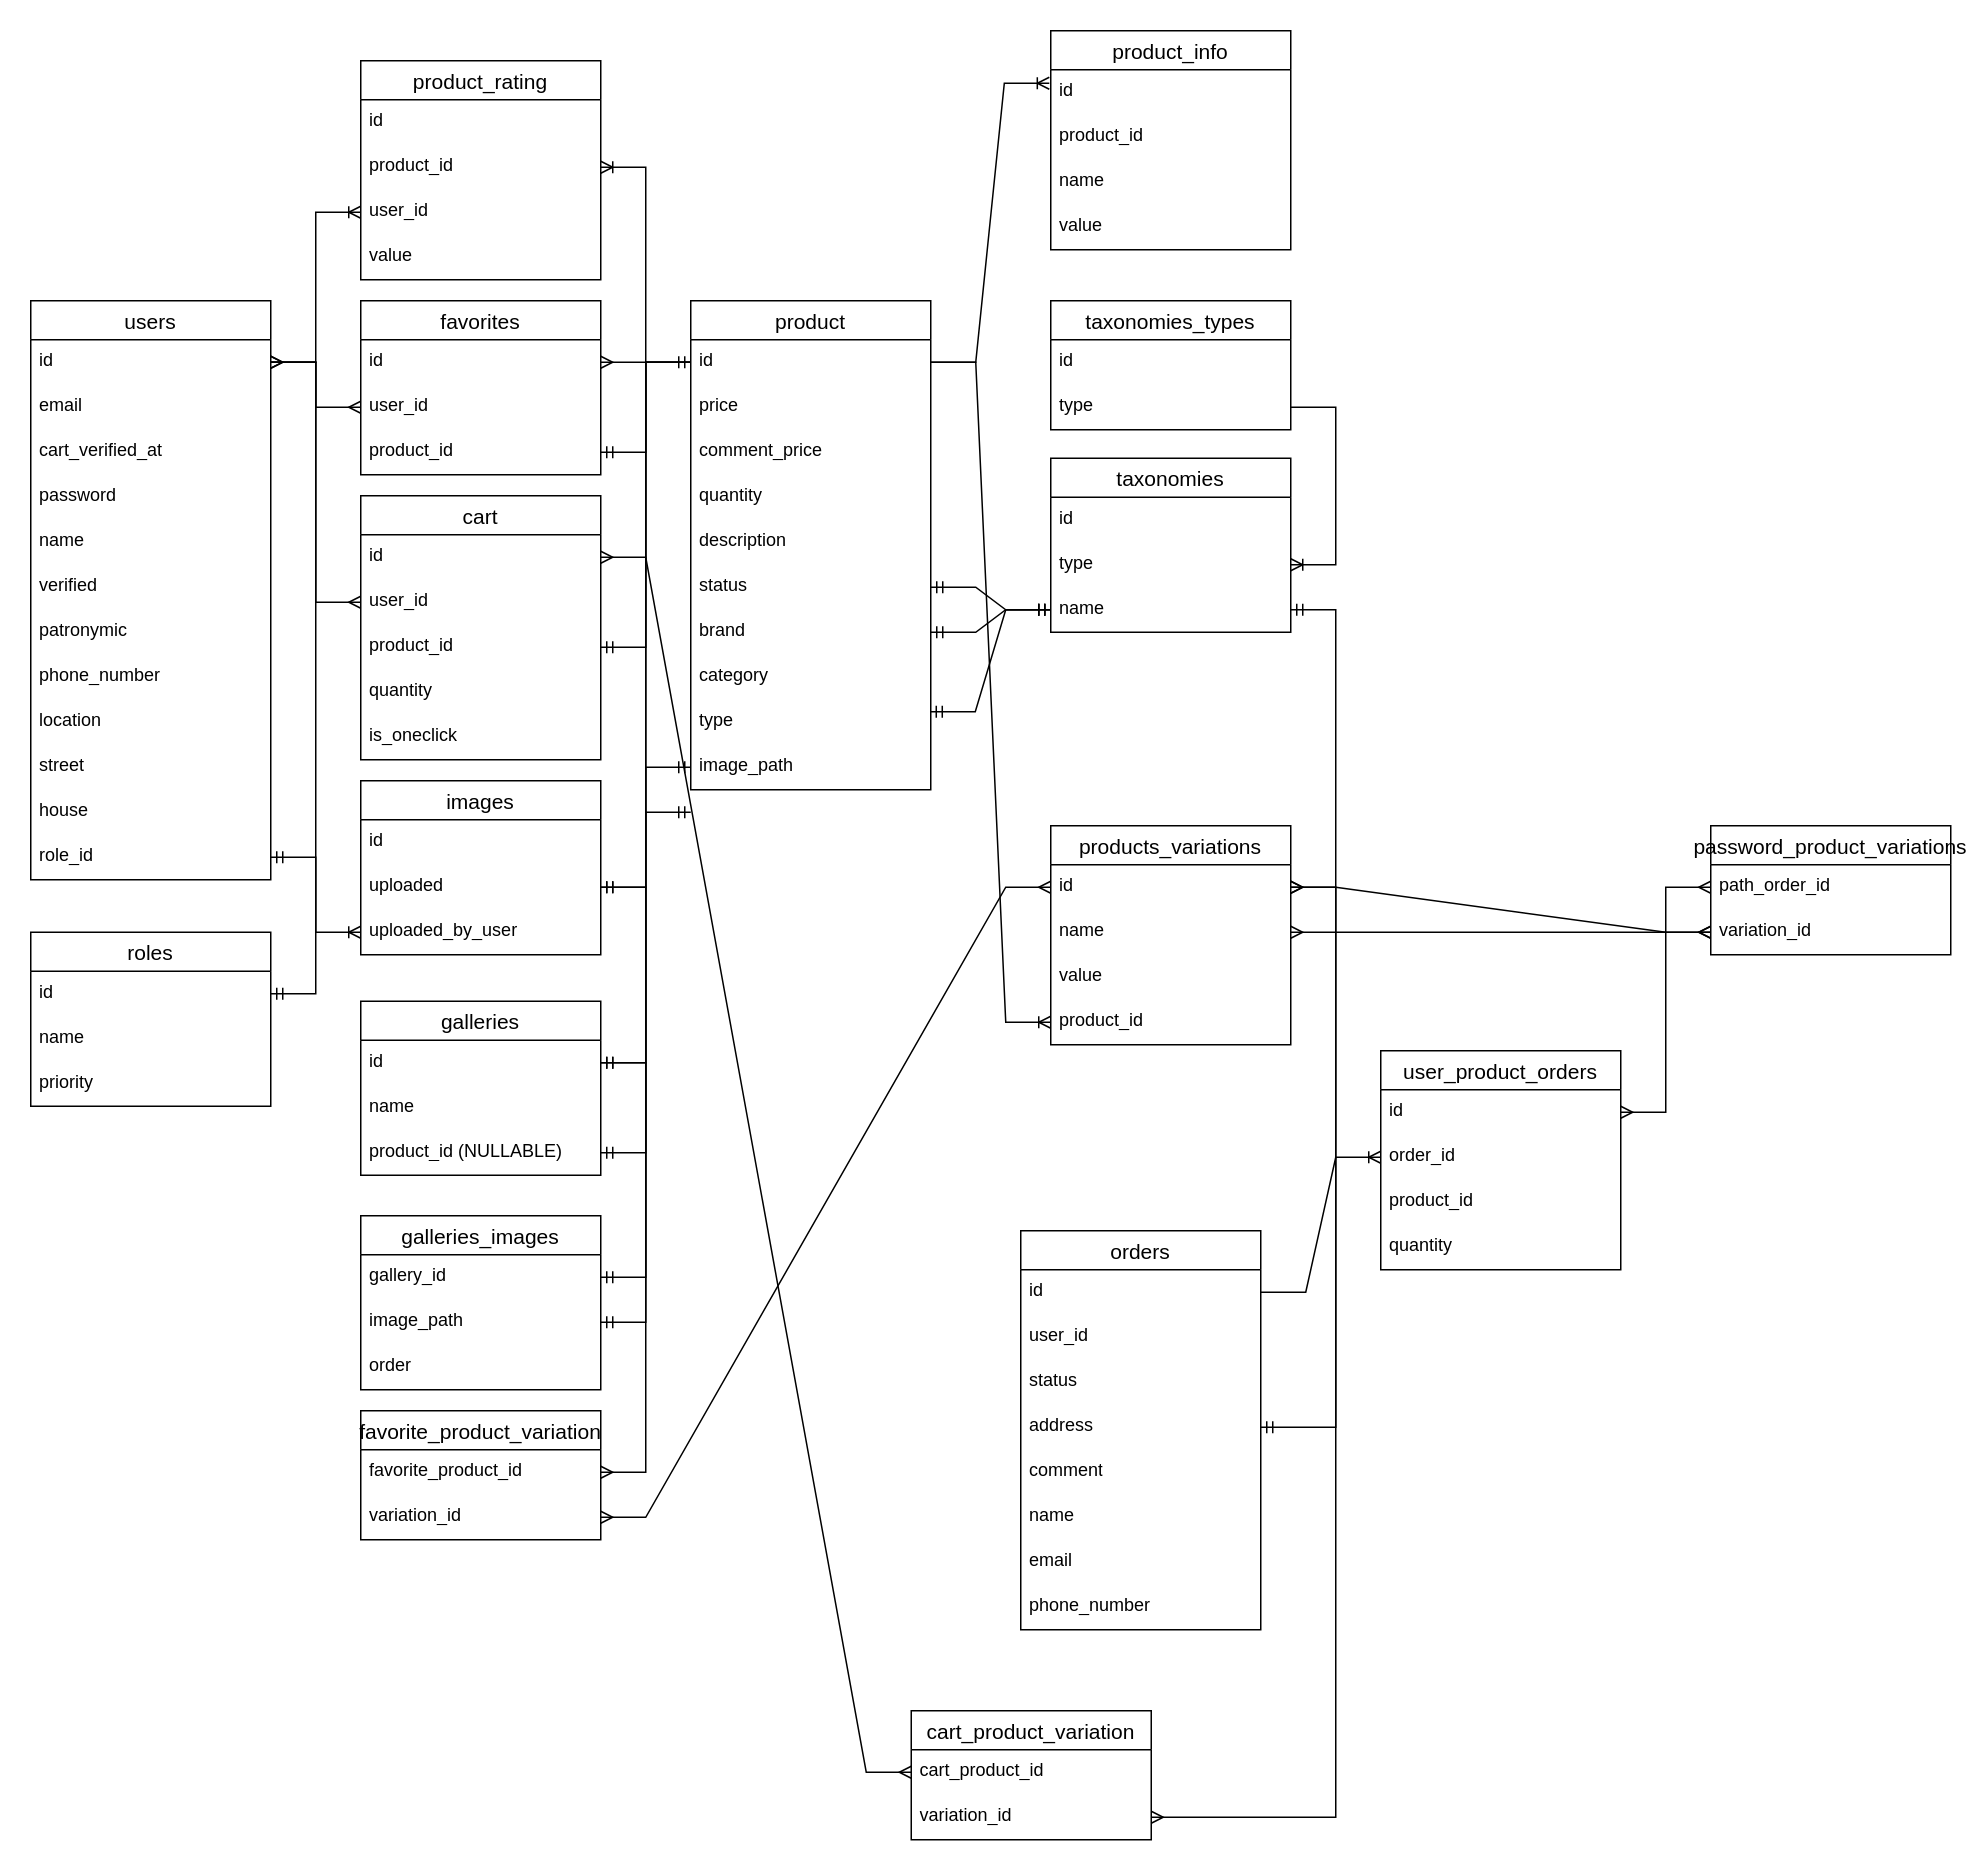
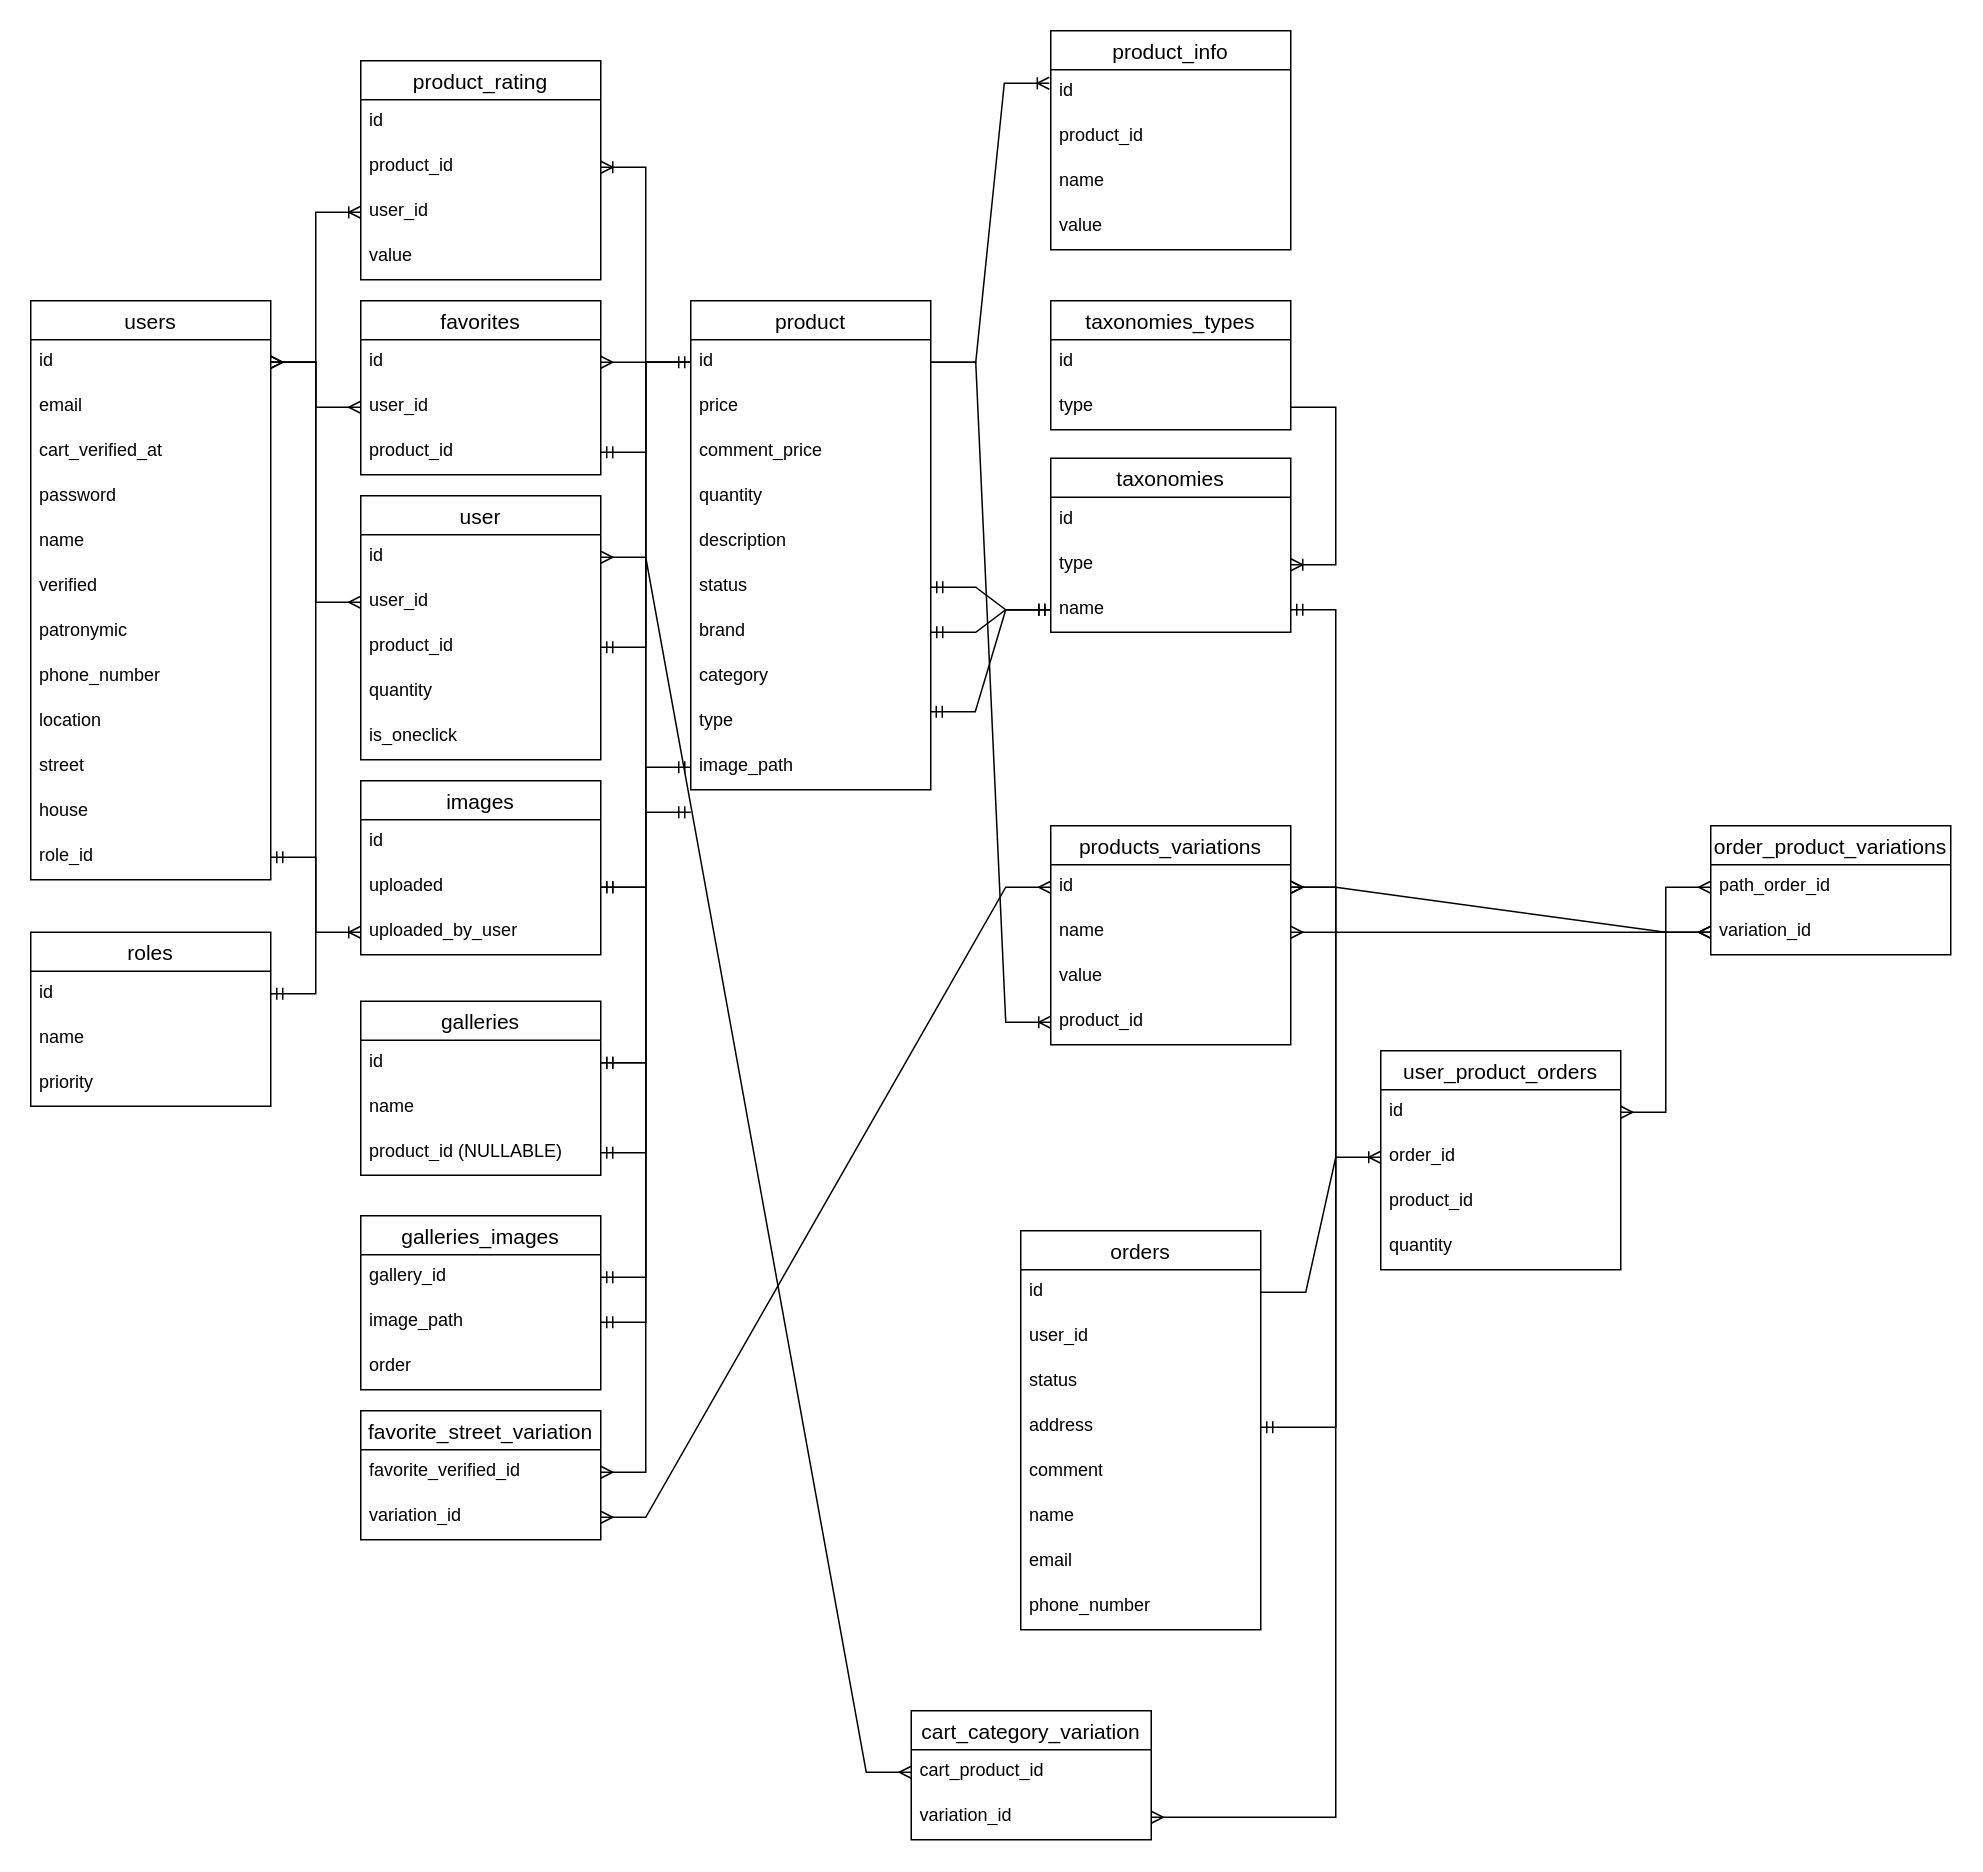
node "cart": label "cart" -> "user"
node "password_product_variations": label "password_product_variations" -> "order_product_variations"
node "favorite_product_variation": label "favorite_product_variation" -> "favorite_street_variation"
node "favorite_product_id": label "favorite_product_id" -> "favorite_verified_id"
node "cart_product_variation": label "cart_product_variation" -> "cart_category_variation"
